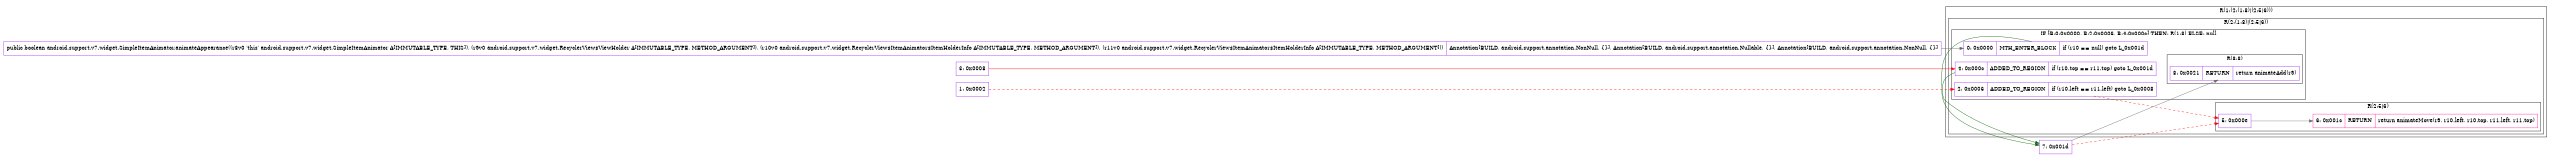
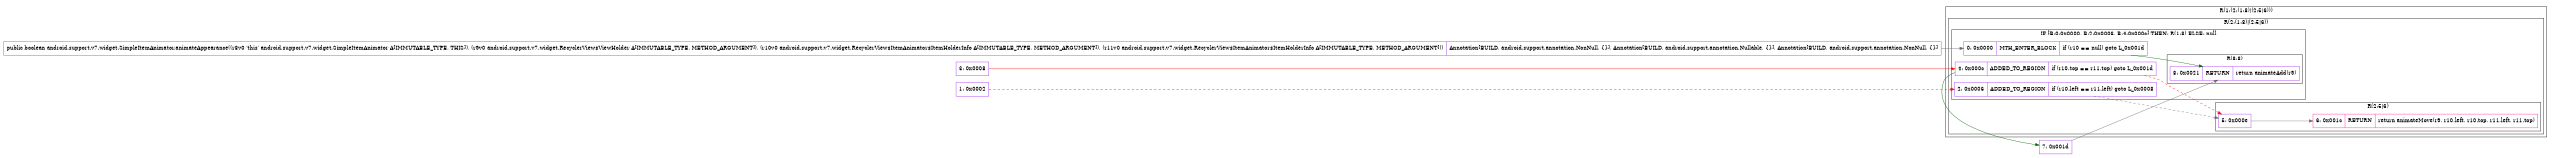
edge "0: 0x0000" -> "7: 0x001d": now "0: 0x0000" -> "8: 0x0021"
edge "2: 0x0006" -> "5: 0x000e": color red -> gray40
edge "7: 0x001d" -> "5: 0x000e": now "4: 0x000c" -> "5: 0x000e"
